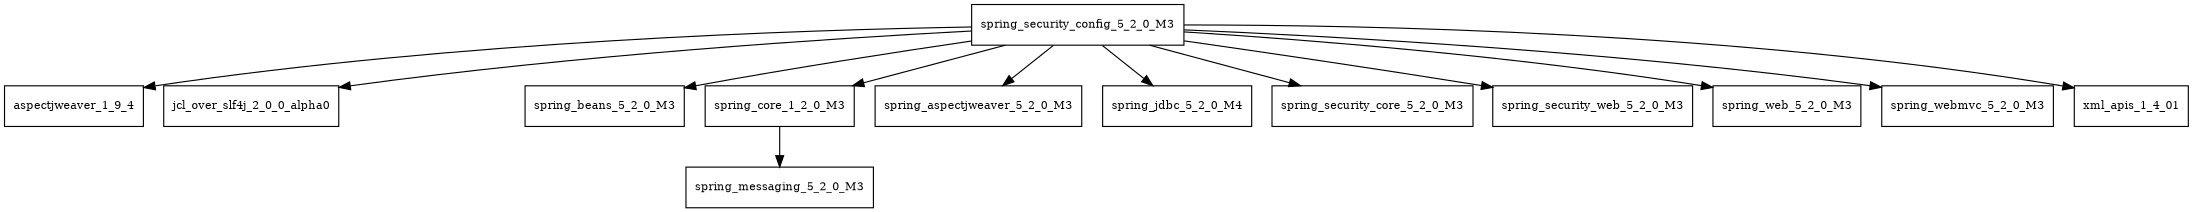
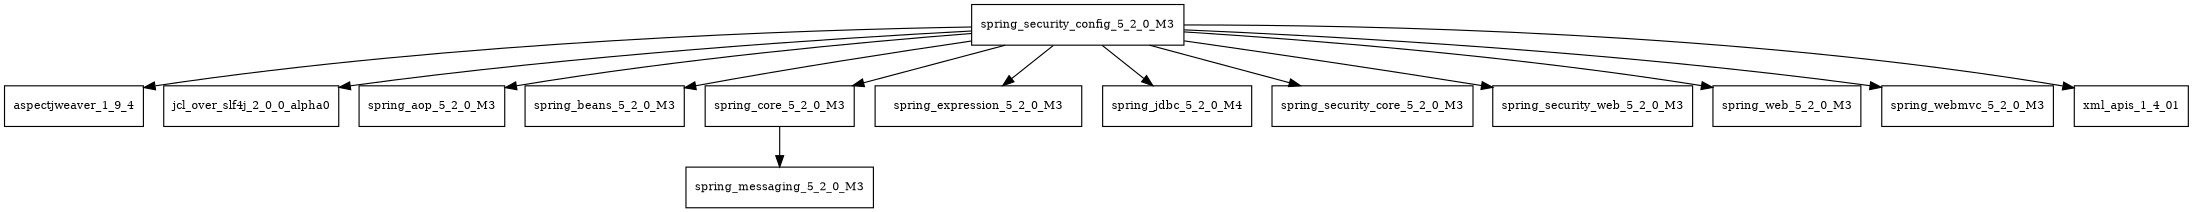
node "spring_aop_5_2_0_M3": added
node "spring_core_1_2_0_M3": label "spring_core_1_2_0_M3" -> "spring_core_5_2_0_M3"
node "spring_aspectjweaver_5_2_0_M3": label "spring_aspectjweaver_5_2_0_M3" -> "spring_expression_5_2_0_M3"
